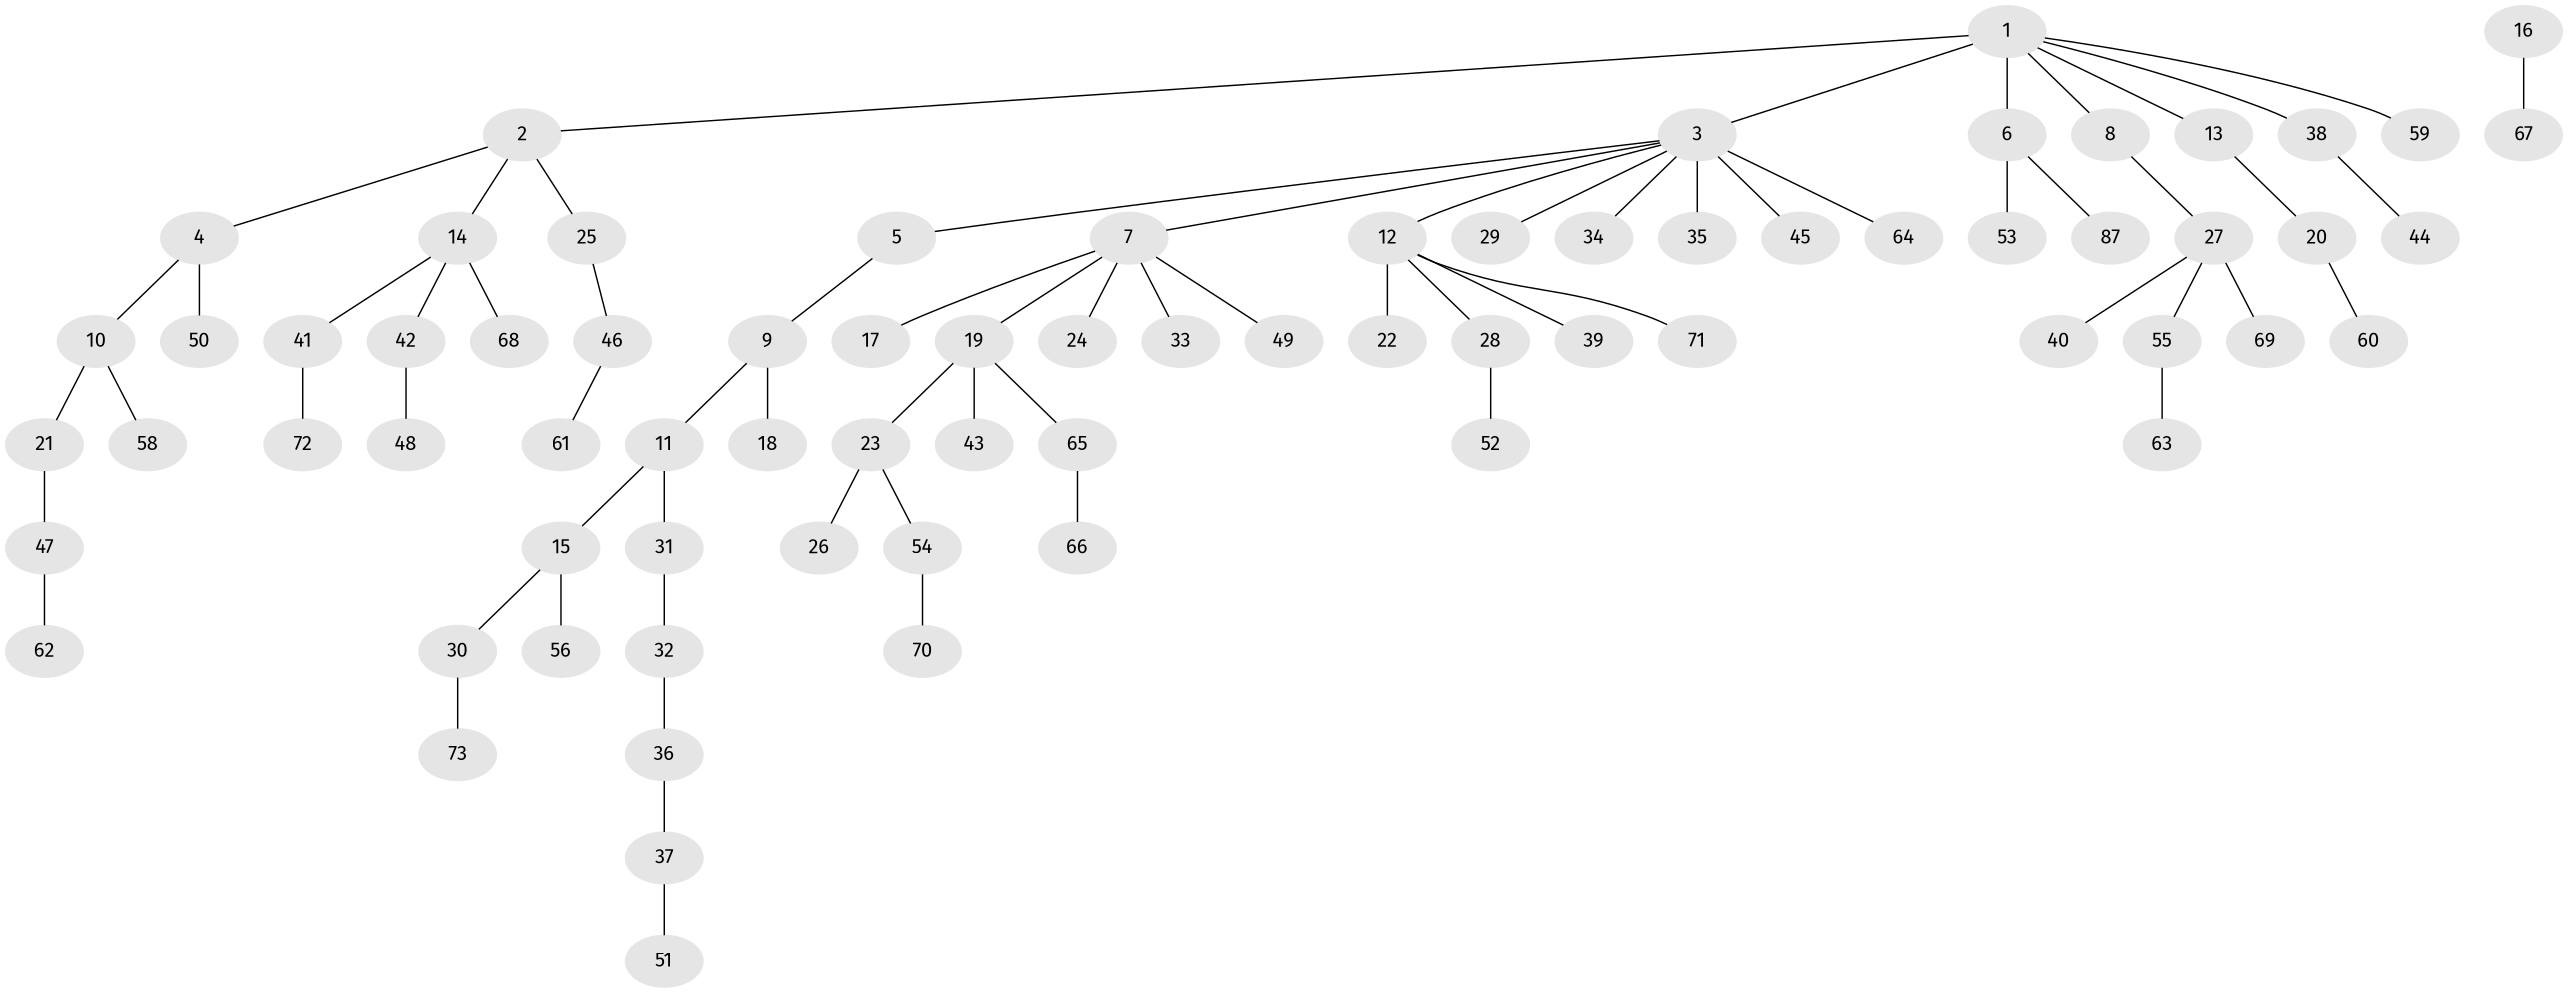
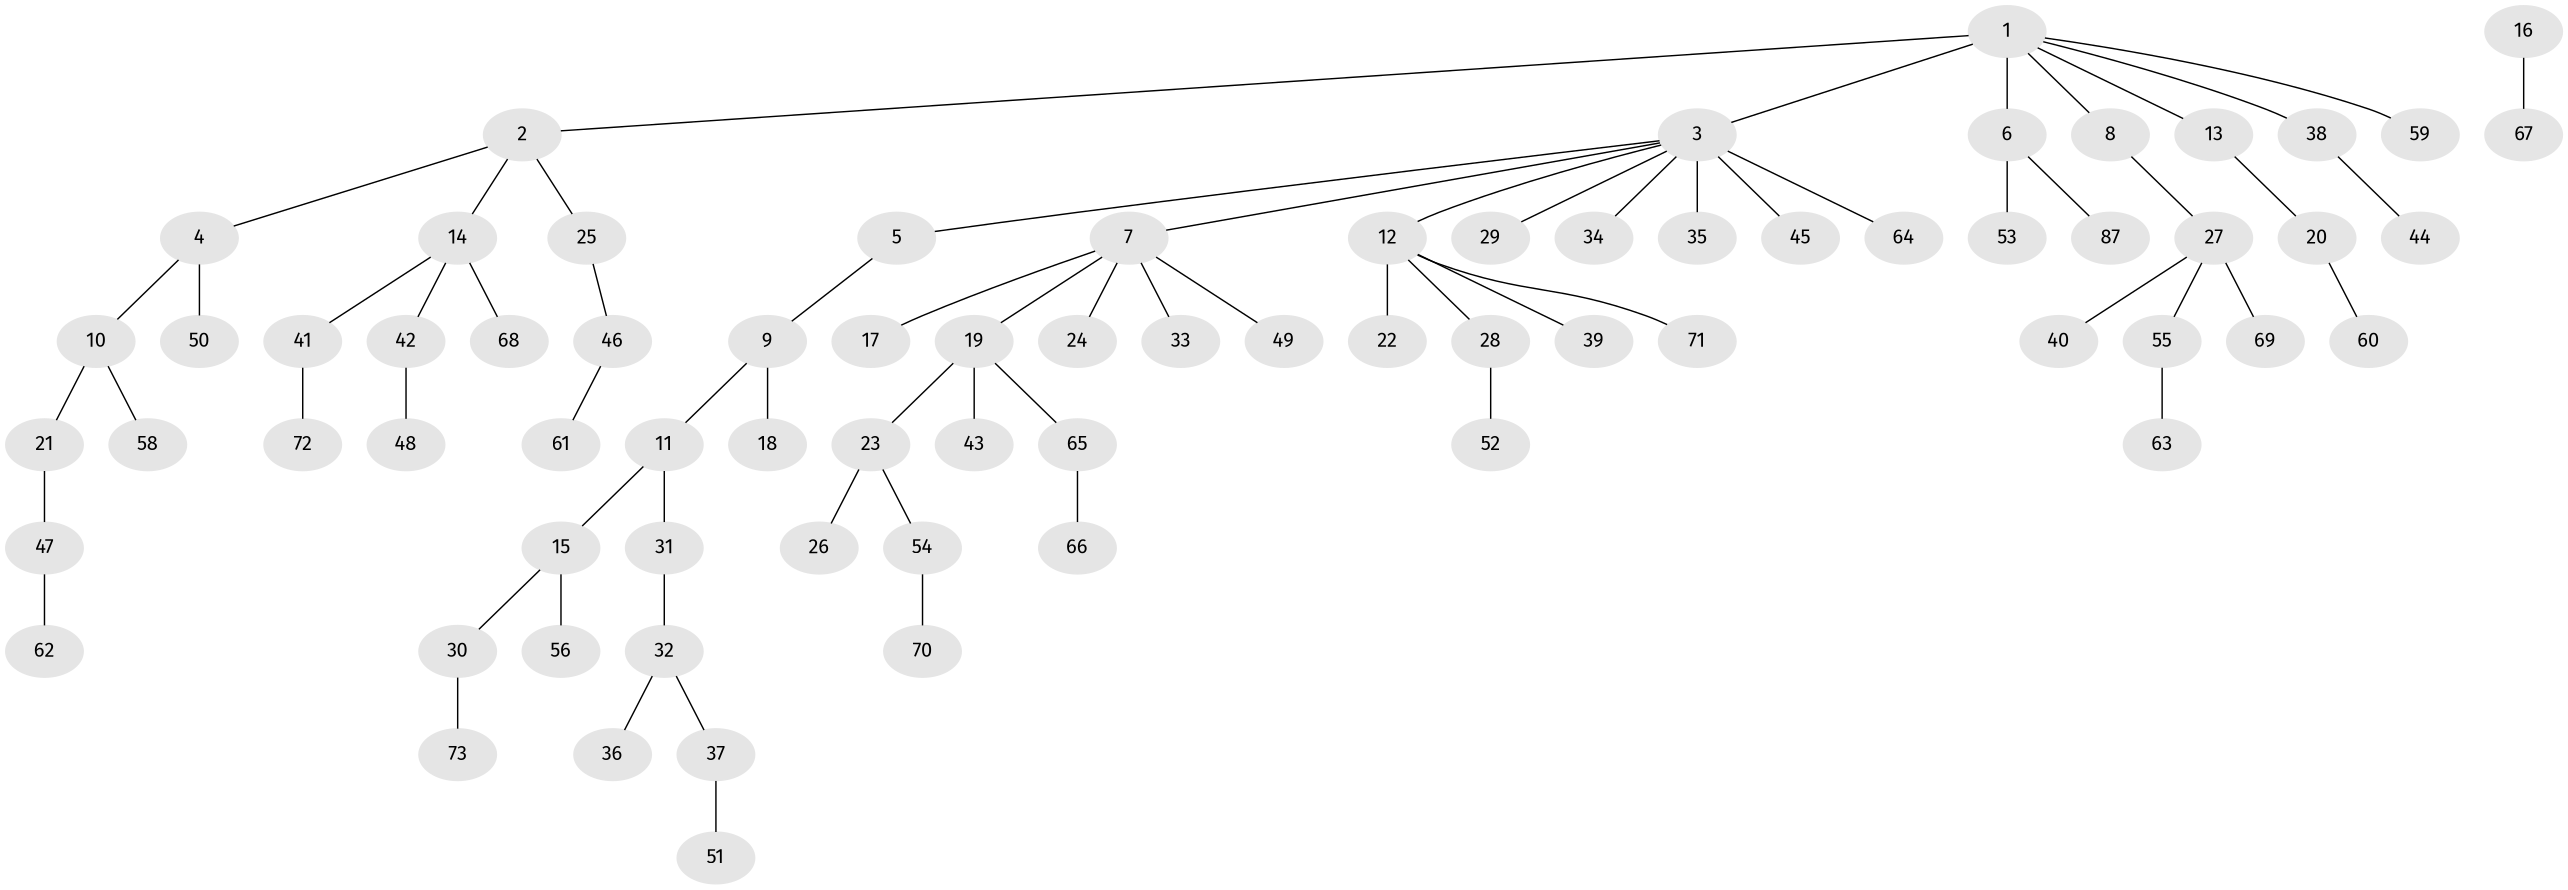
edge "36" -- "37": now "32" -- "37"
